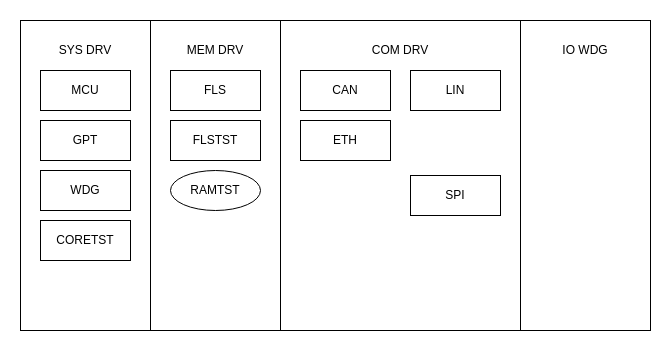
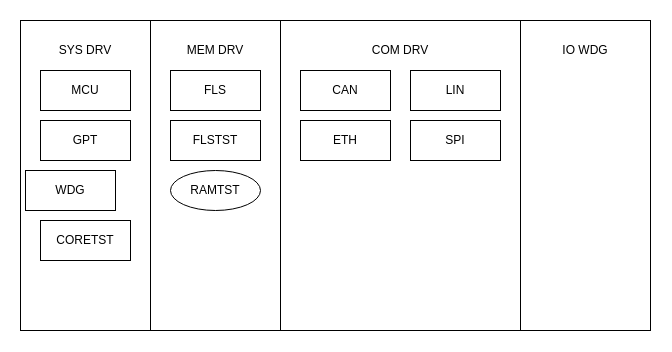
node "WDG": moved (86, 191) -> (71, 191)
node "SPI": moved (456, 196) -> (456, 141)
